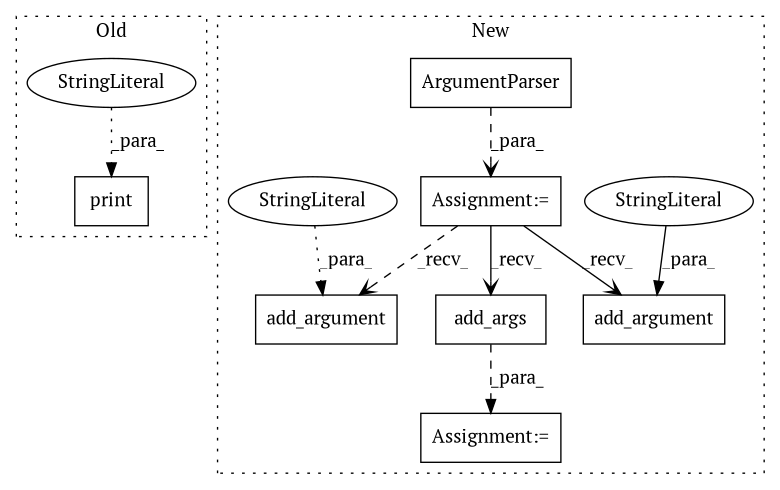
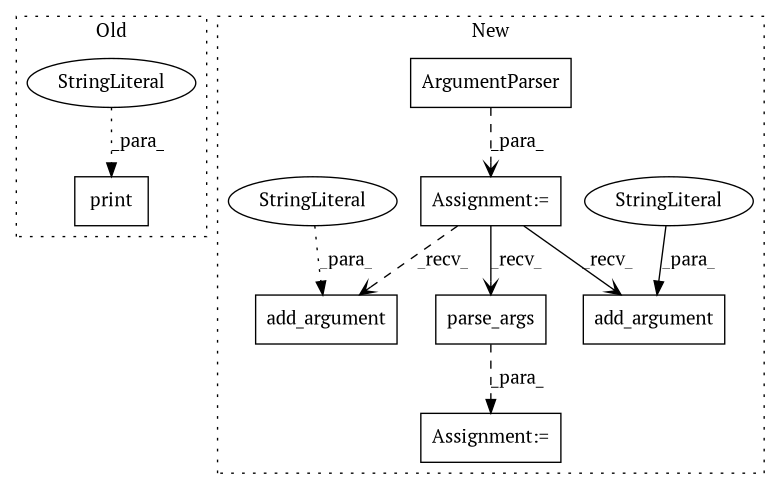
node "add_args": label "add_args" -> "parse_args"
